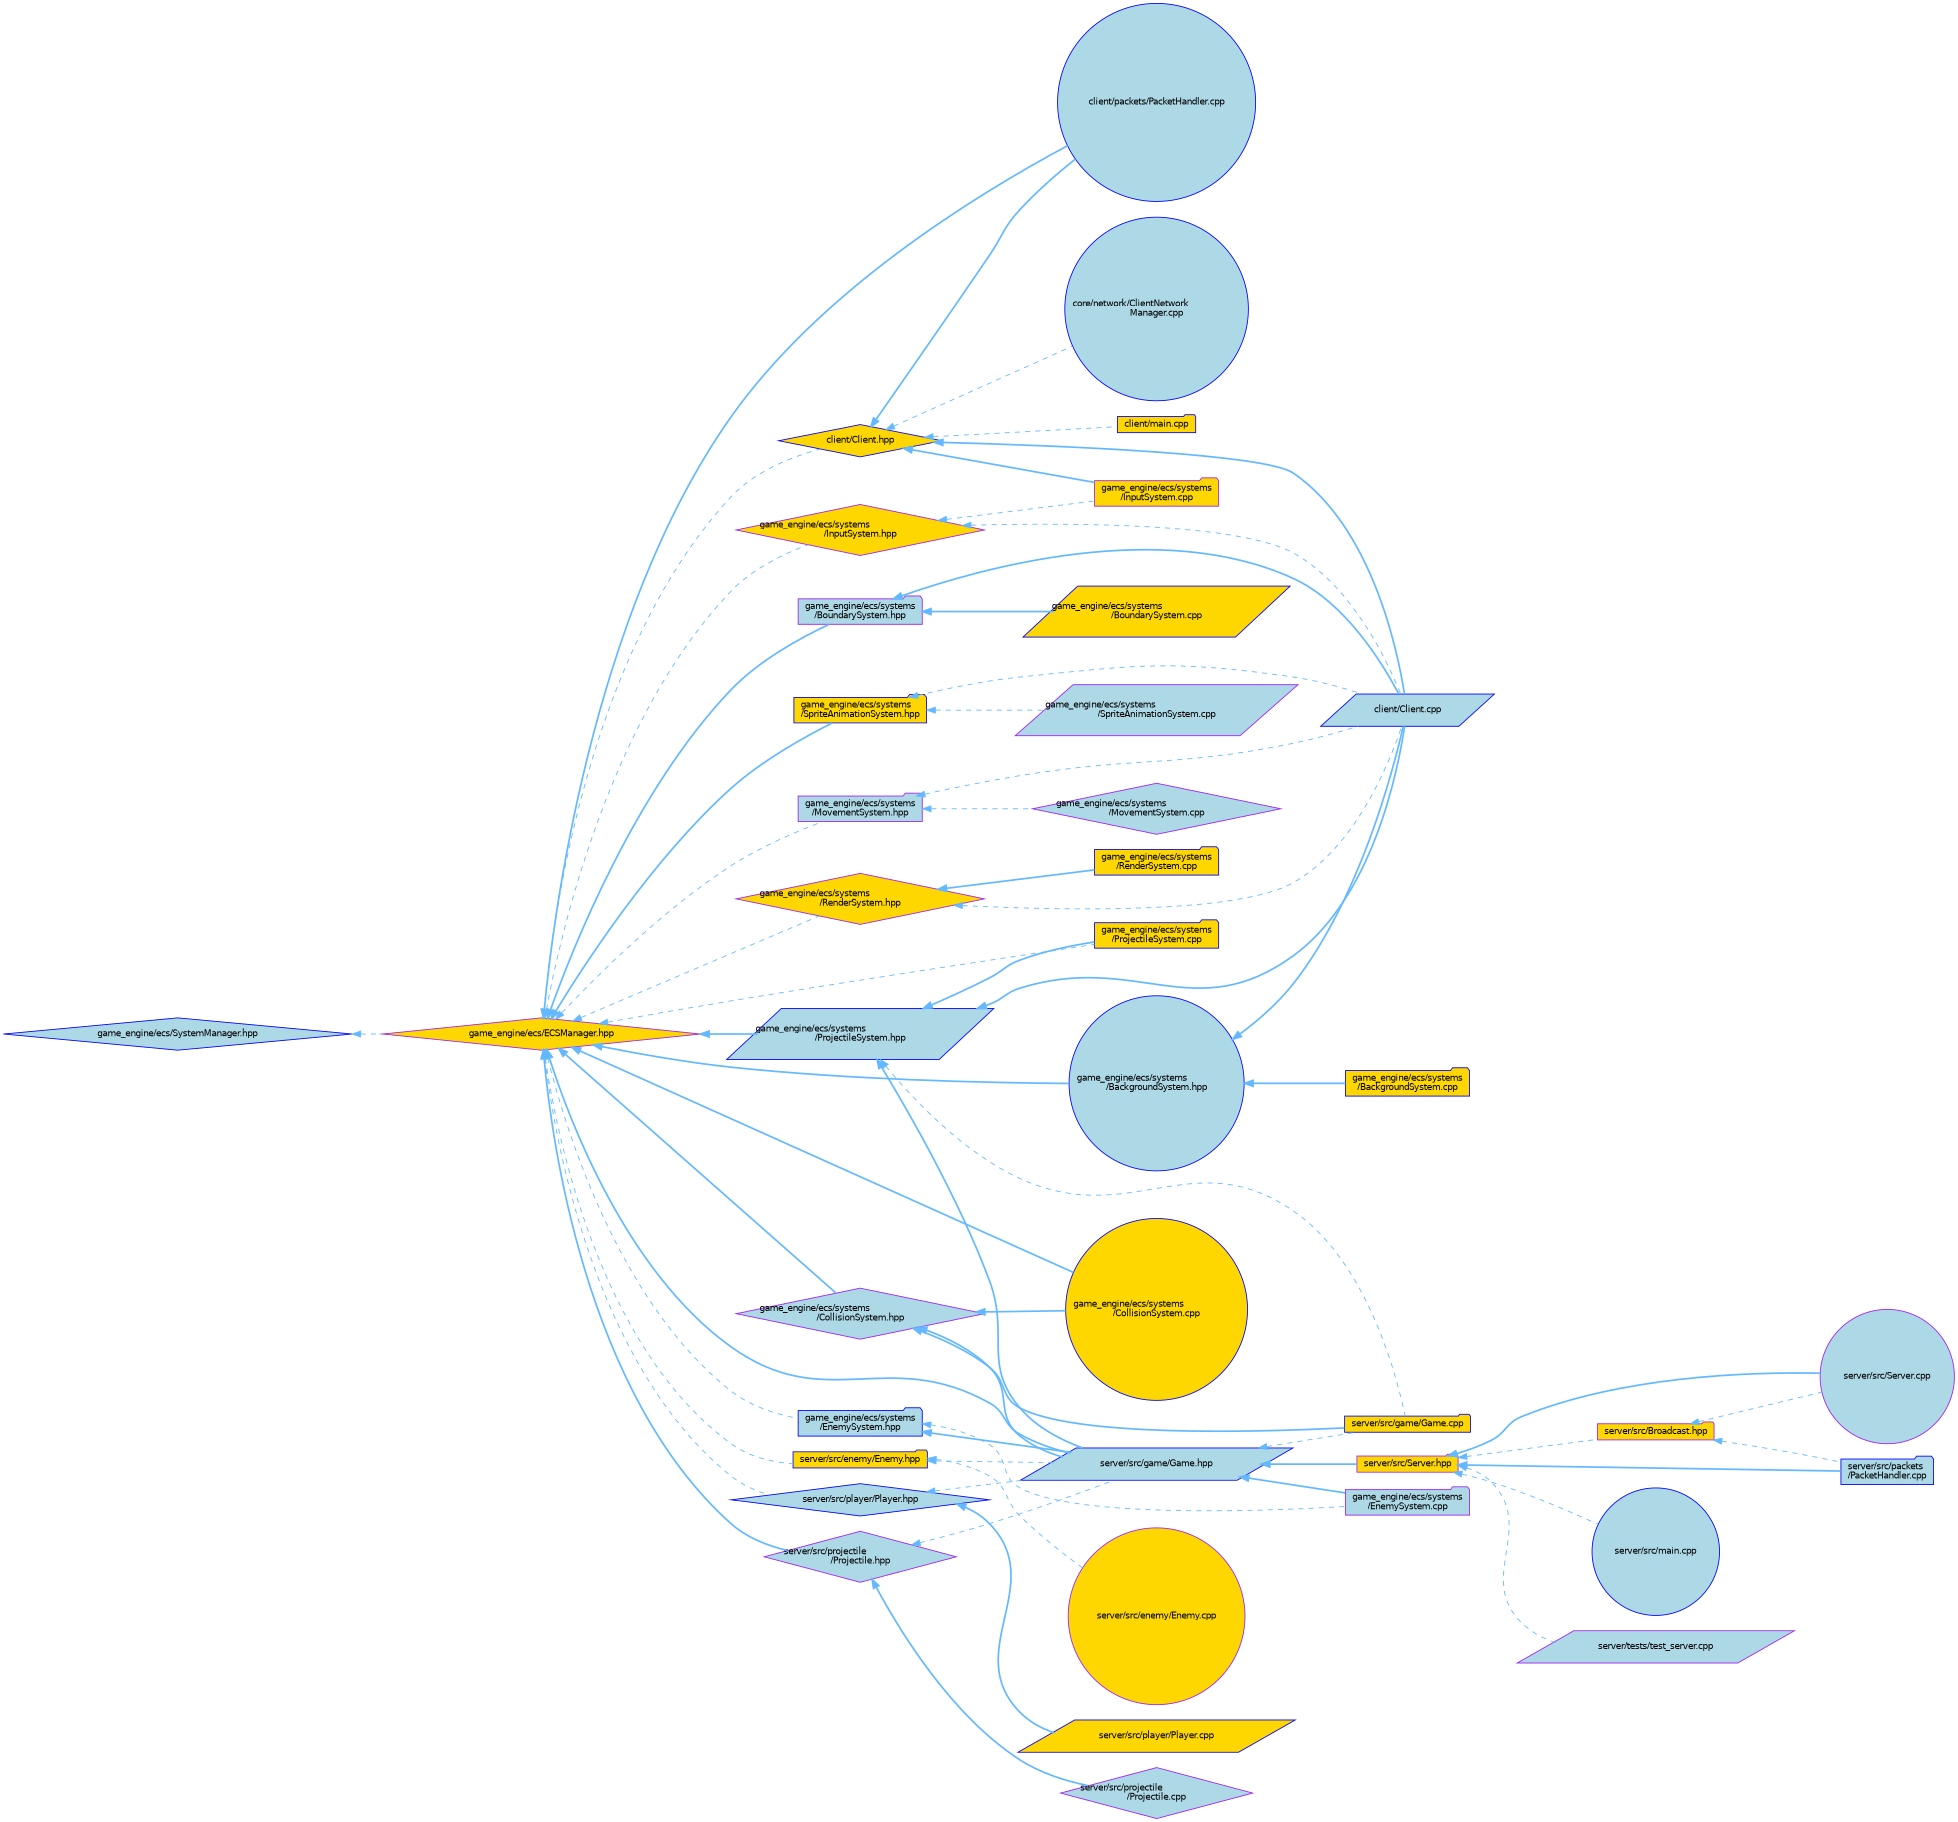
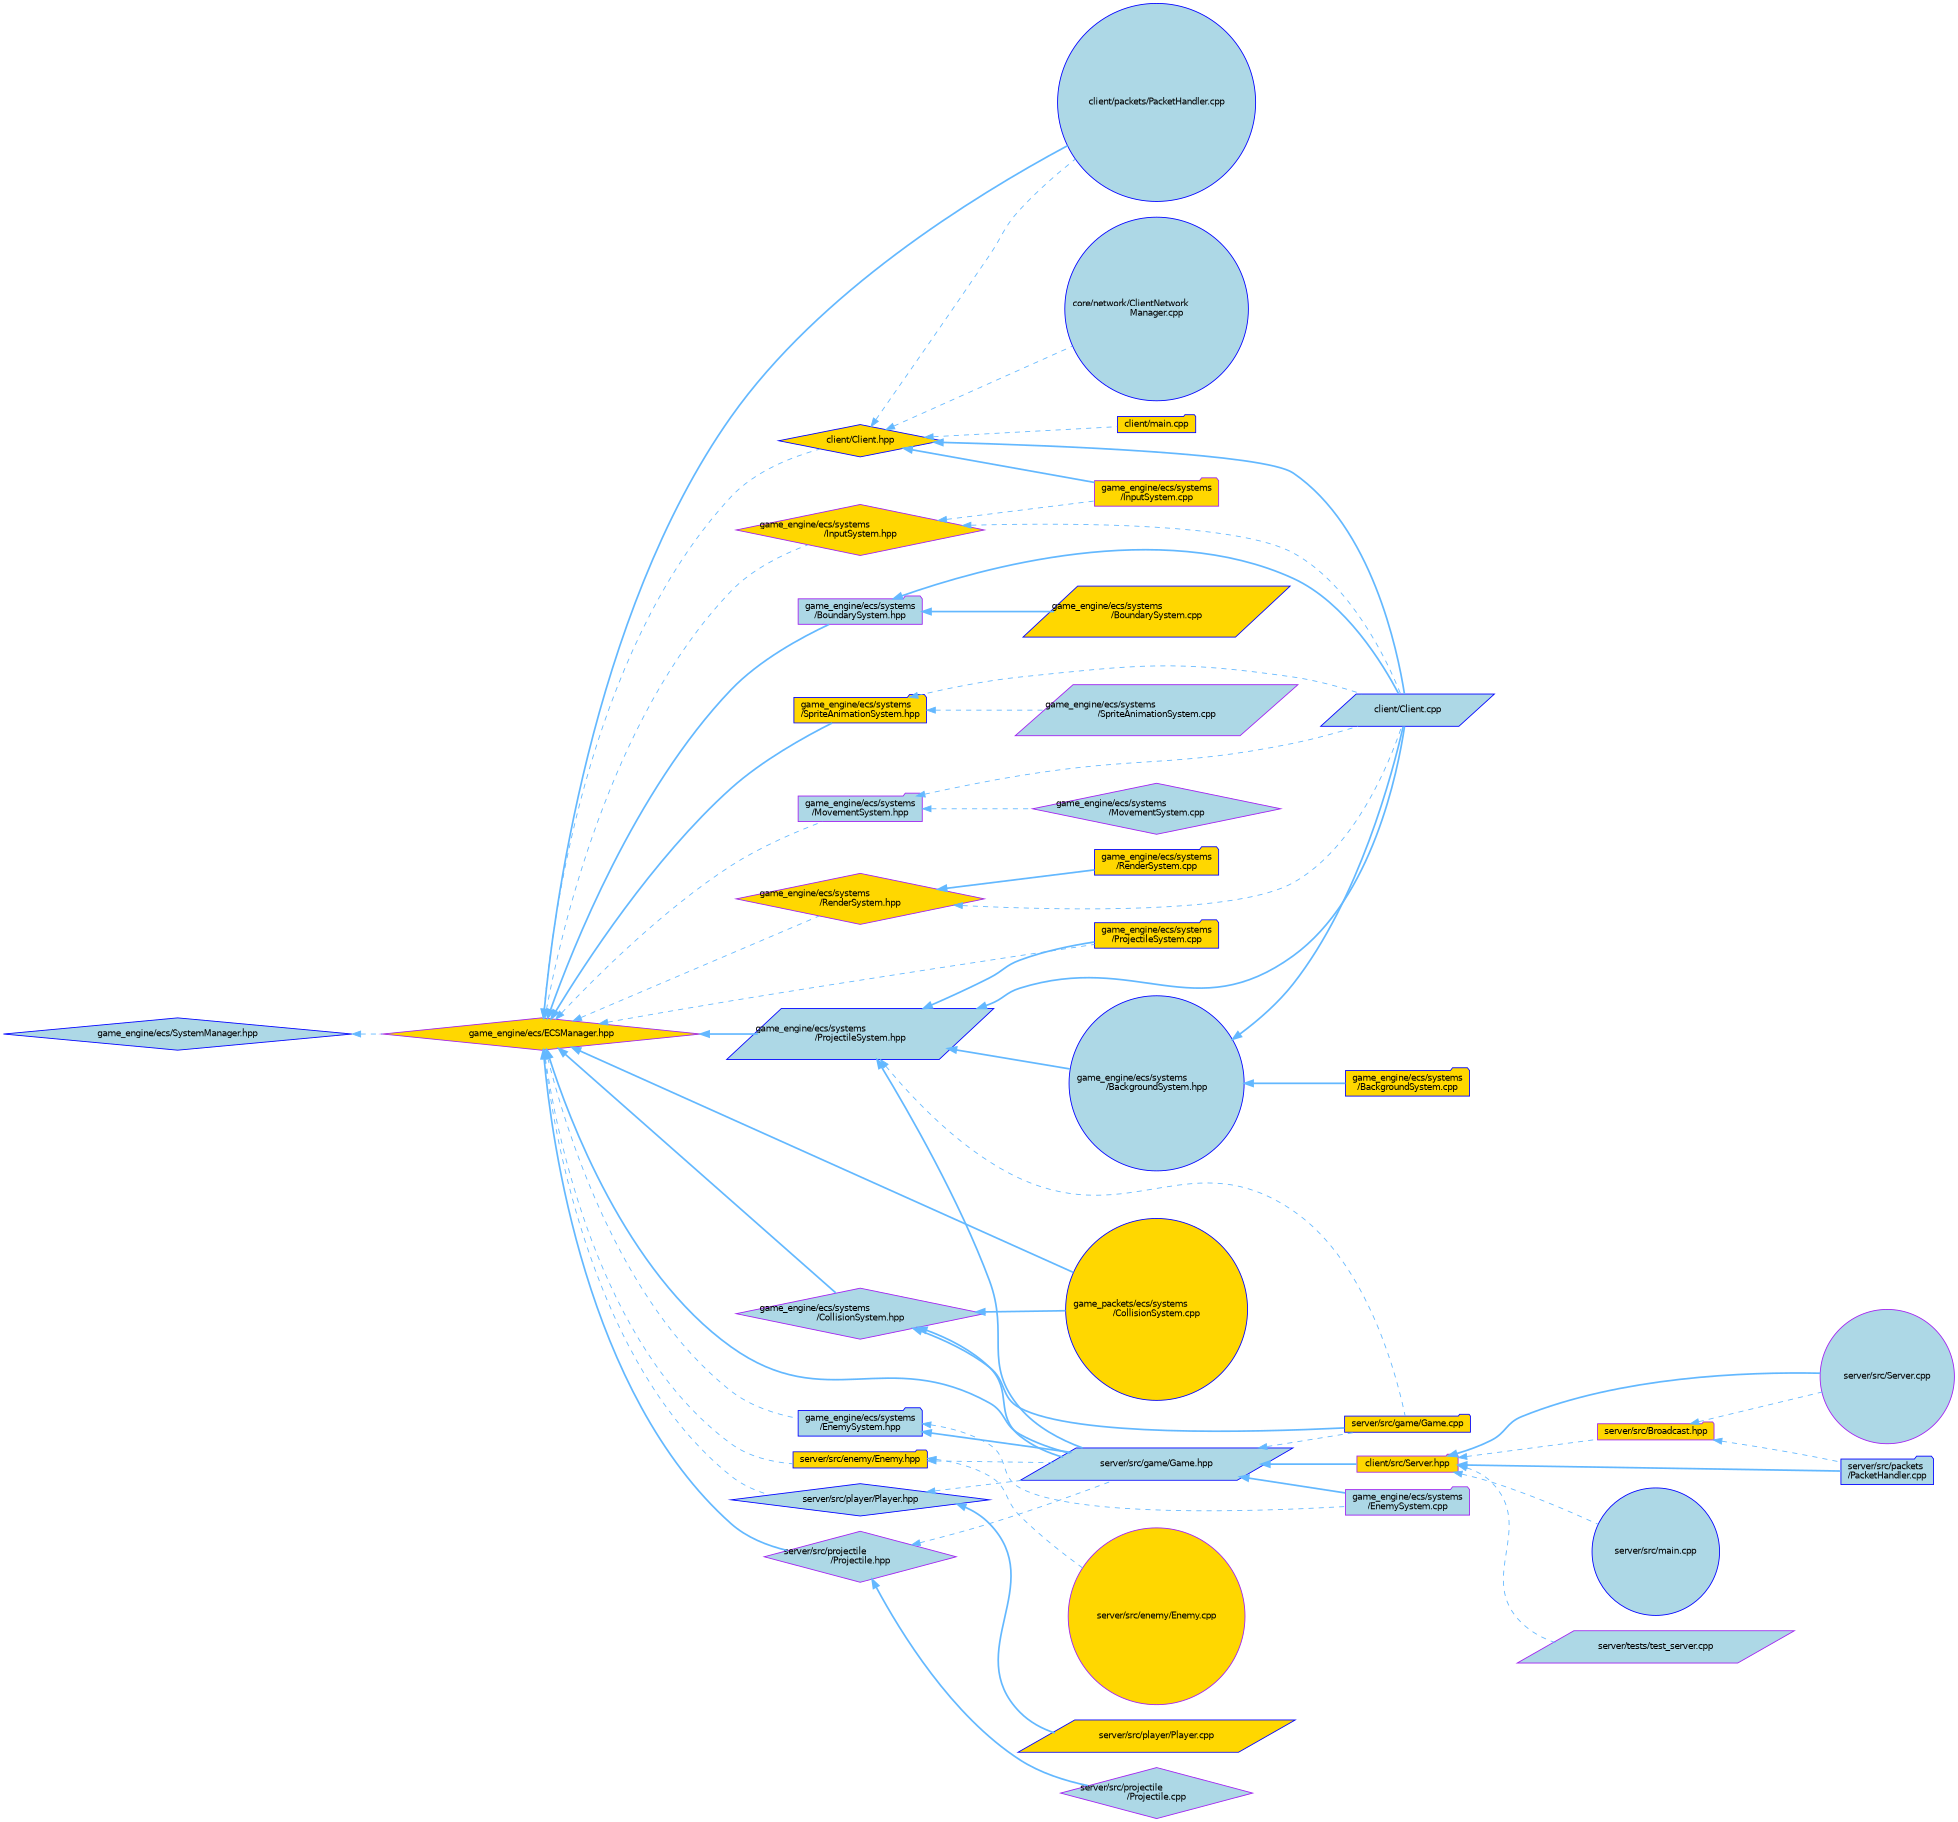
edge "client/packets/PacketHandler.cpp" -> "client/Client.hpp": style bold -> dashed
edge "game_engine/ecs/systems /BackgroundSystem.hpp" -> "game_engine/ecs/ECSManager.hpp": now "game_engine/ecs/systems /BackgroundSystem.hpp" -> "game_engine/ecs/systems /ProjectileSystem.hpp"
node "game_engine/ecs/systems /CollisionSystem.cpp": label "game_engine/ecs/systems /CollisionSystem.cpp" -> "game_packets/ecs/systems /CollisionSystem.cpp"
node "server/src/Server.hpp": label "server/src/Server.hpp" -> "client/src/Server.hpp"
